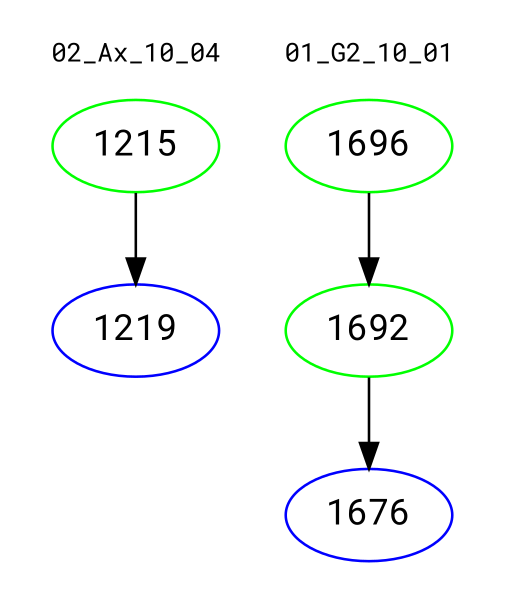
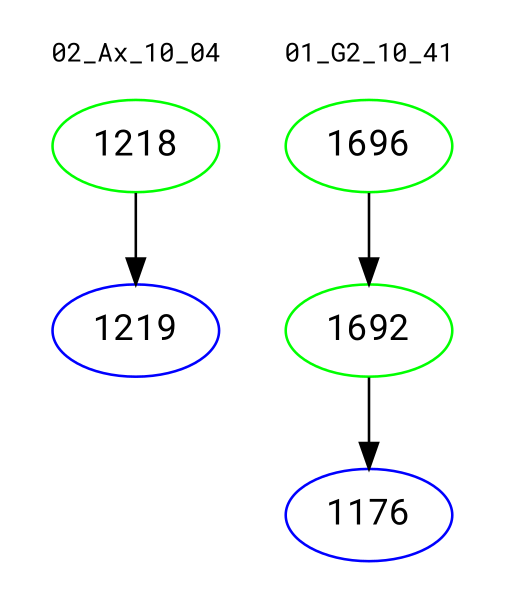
cluster "01_G2_10_01": label "01_G2_10_01" -> "01_G2_10_41"
node "1215": label "1215" -> "1218"
node "1676": label "1676" -> "1176"
